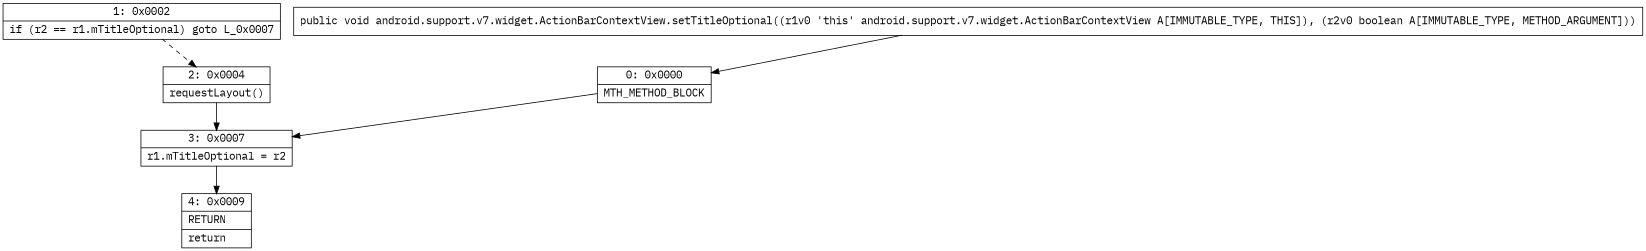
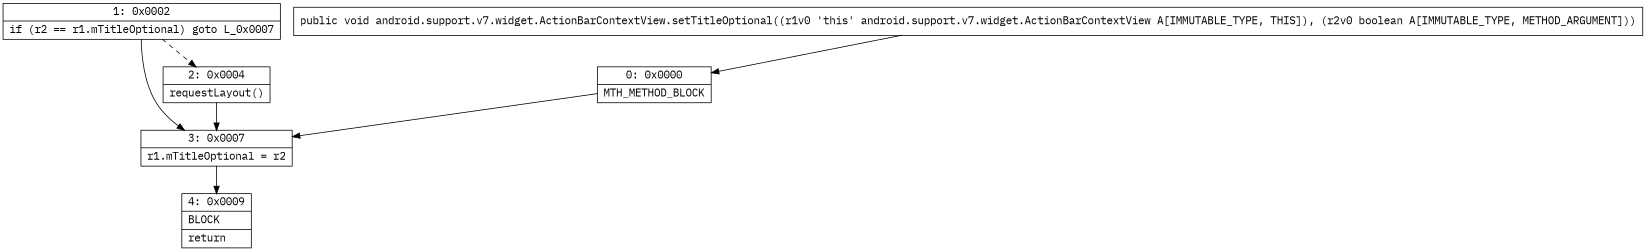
edge "1: 0x0002" -> "3: 0x0007": added
node "4: 0x0009": text "RETURN" -> "BLOCK"
